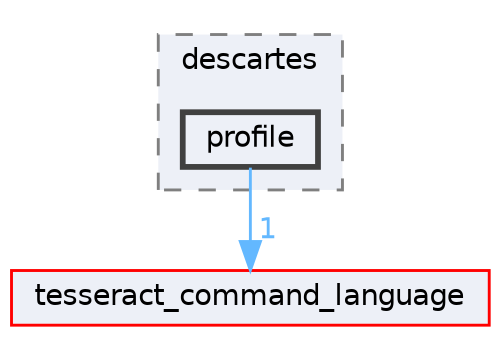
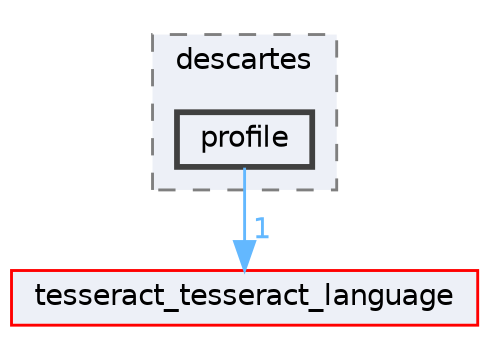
node "tesseract_command_language": label "tesseract_command_language" -> "tesseract_tesseract_language"
